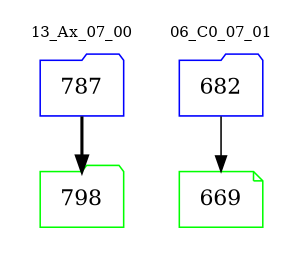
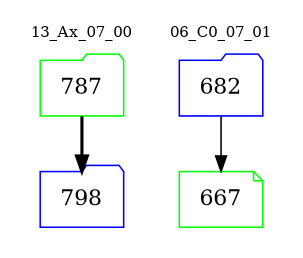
node "787": color blue -> green
node "798": color green -> blue
node "669": label "669" -> "667"
